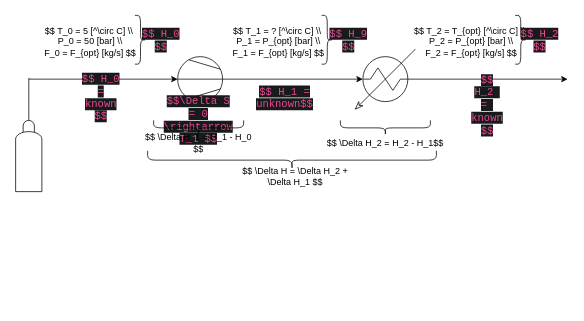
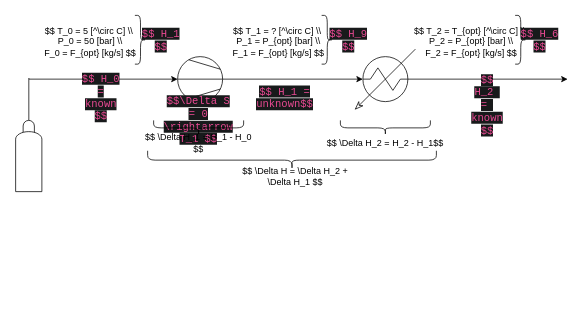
node "$$ H_0 $$": label "$$ H_0 $$" -> "$$ H_1 $$"
node "$$ H_2 $$": label "$$ H_2 $$" -> "$$ H_6 $$"
